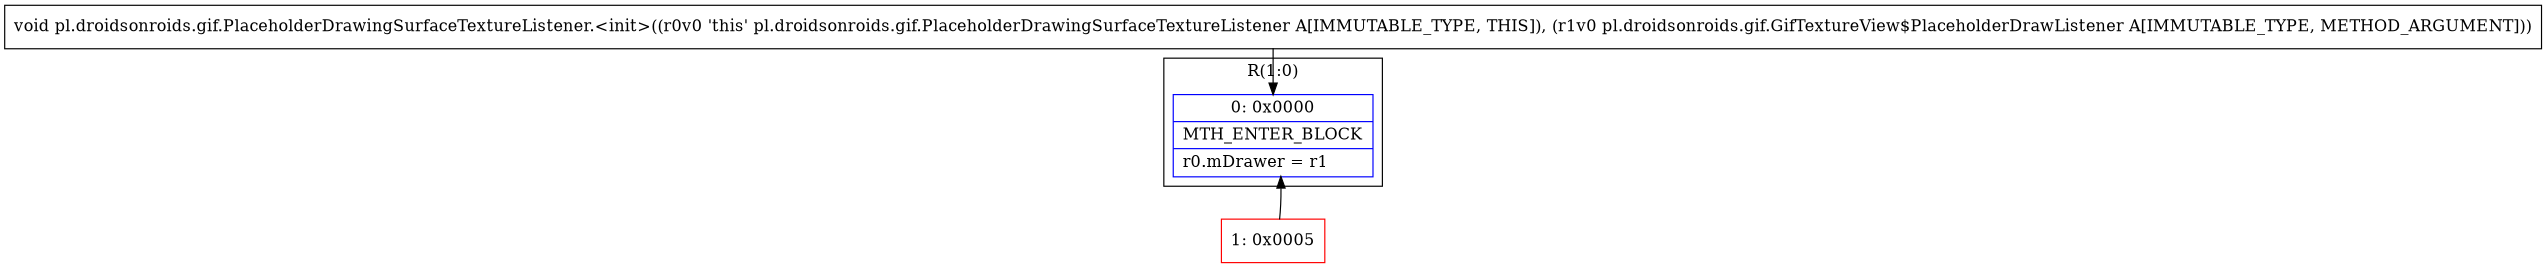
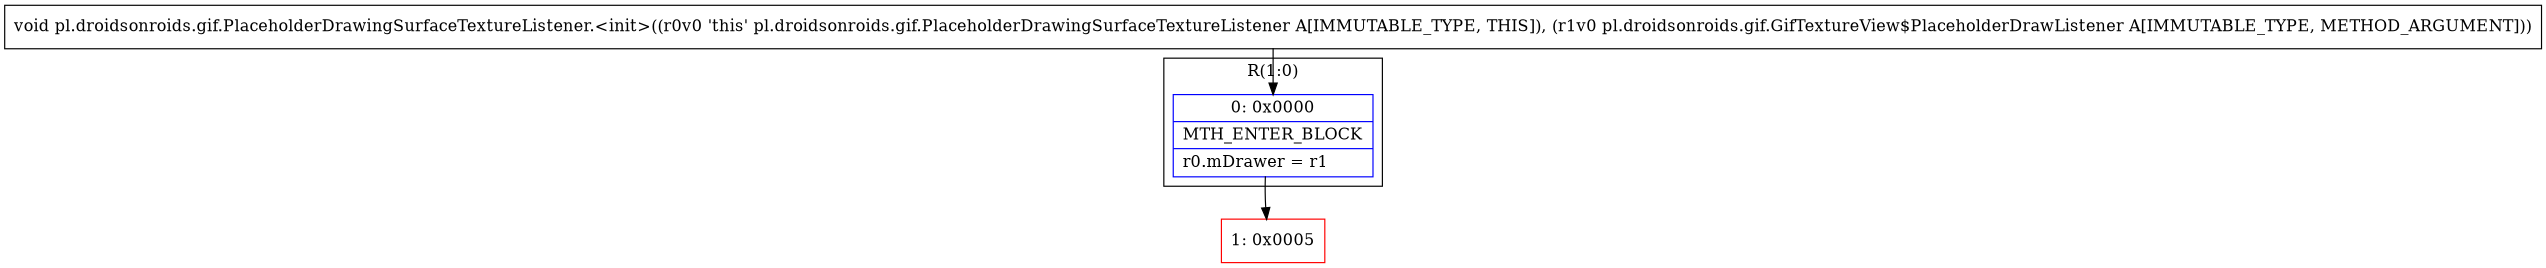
edge "1: 0x0005" -> "0: 0x0000": reversed
